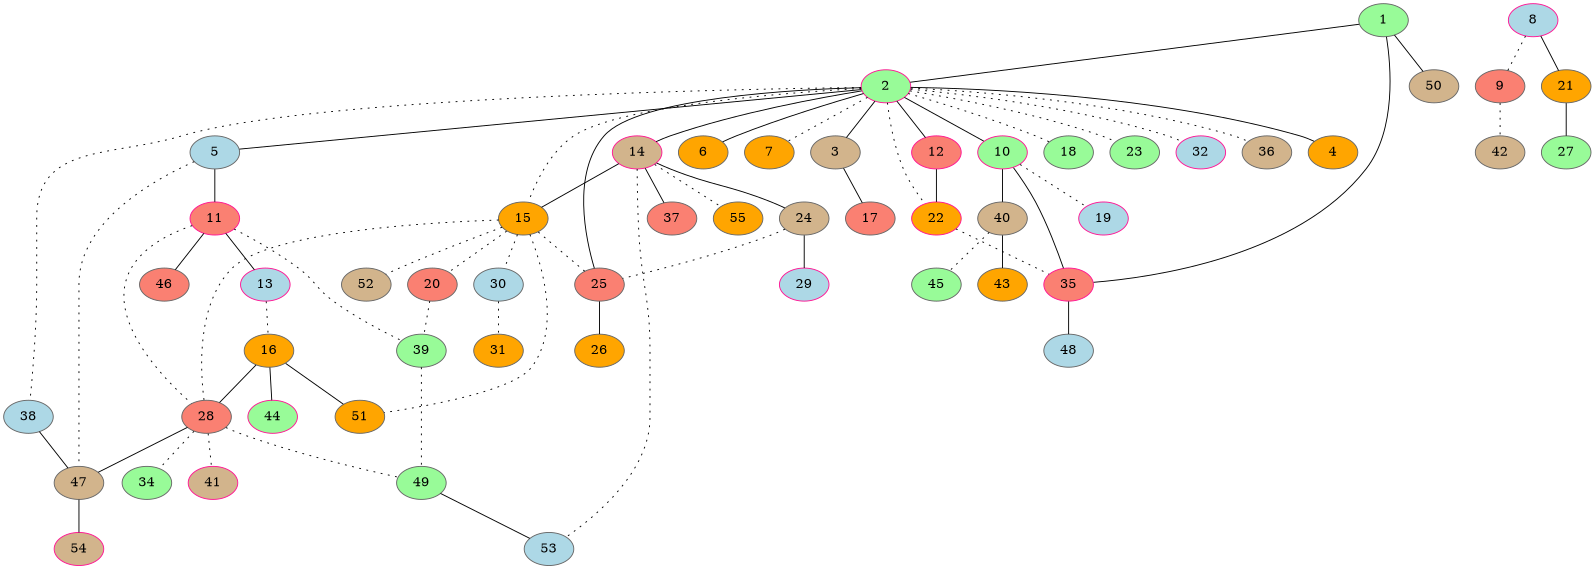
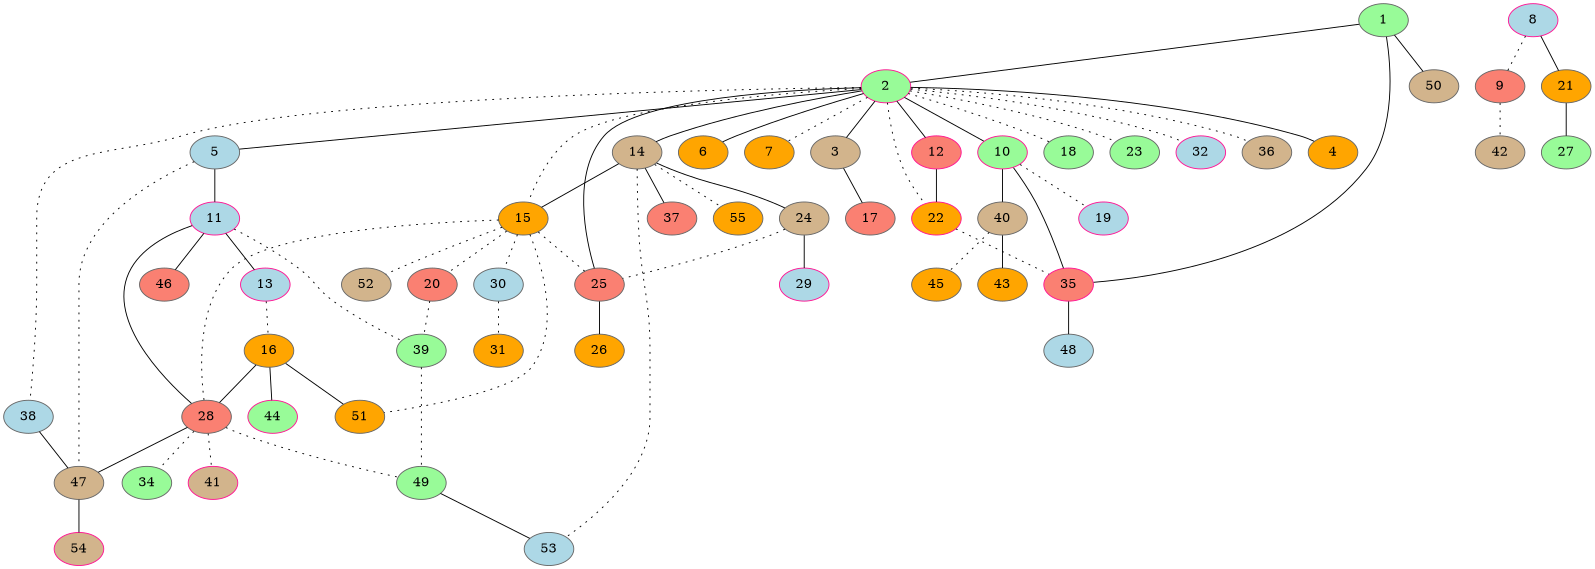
node "14": color deeppink -> gray40
node "11": fillcolor salmon -> lightblue
node "45": fillcolor palegreen -> orange
edge "11" -- "28": style dotted -> solid
